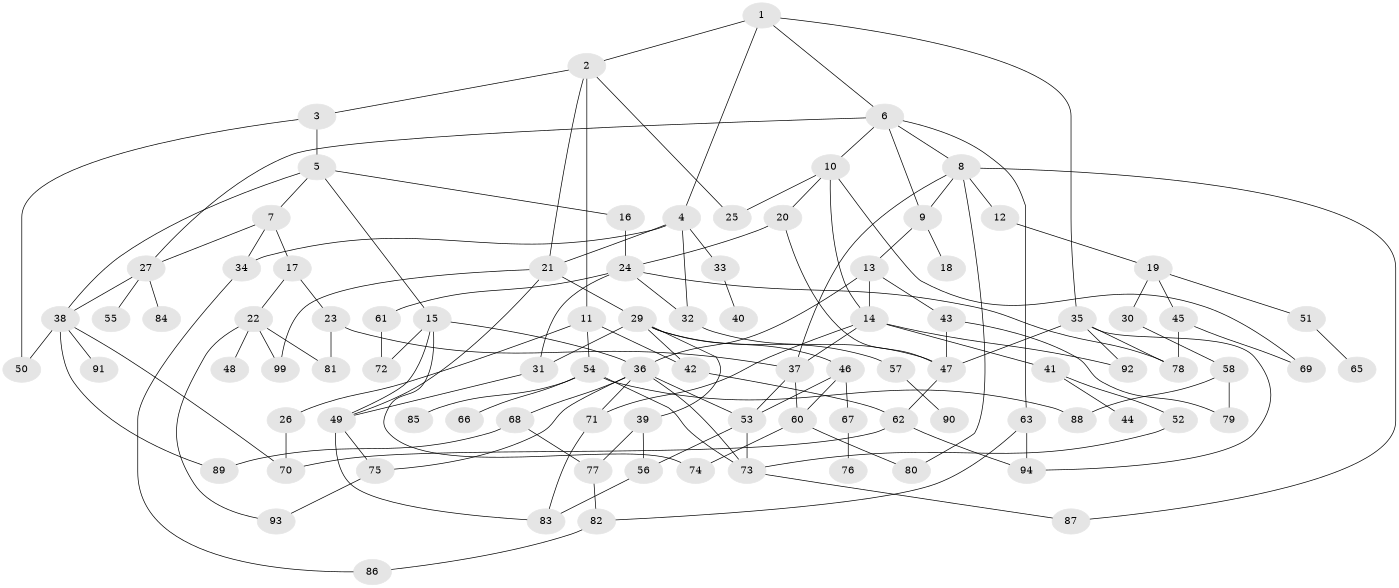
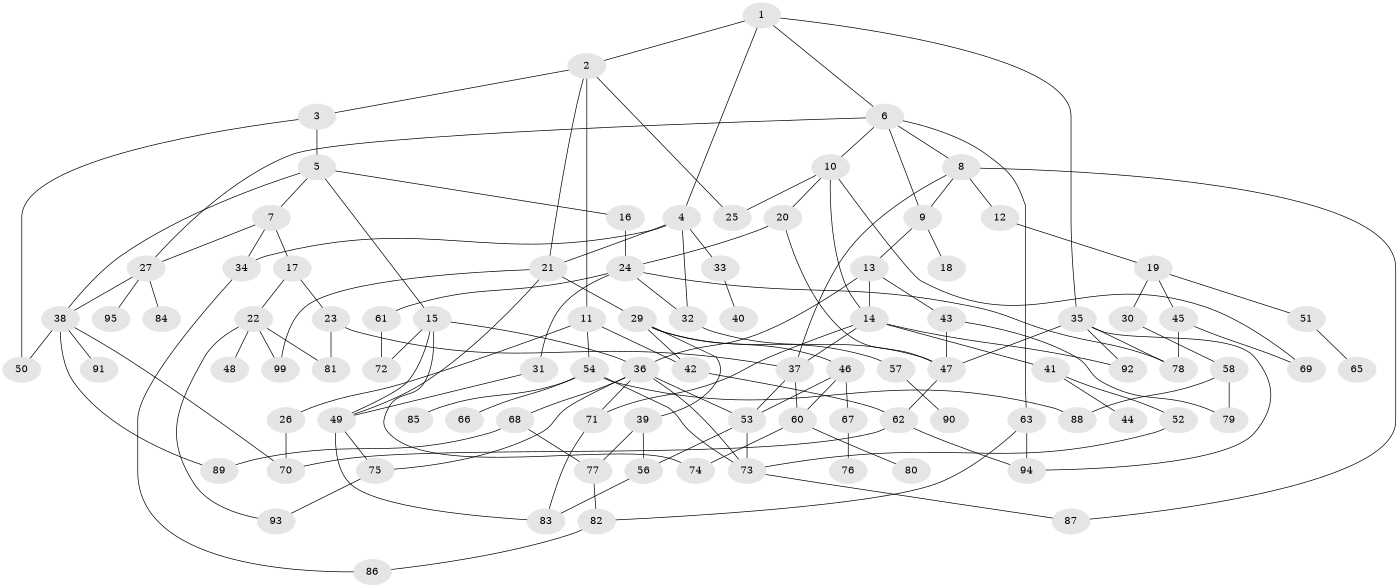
node "55": label "55" -> "95"
edge "8" -- "80": removed
edge "29" -- "31": removed
